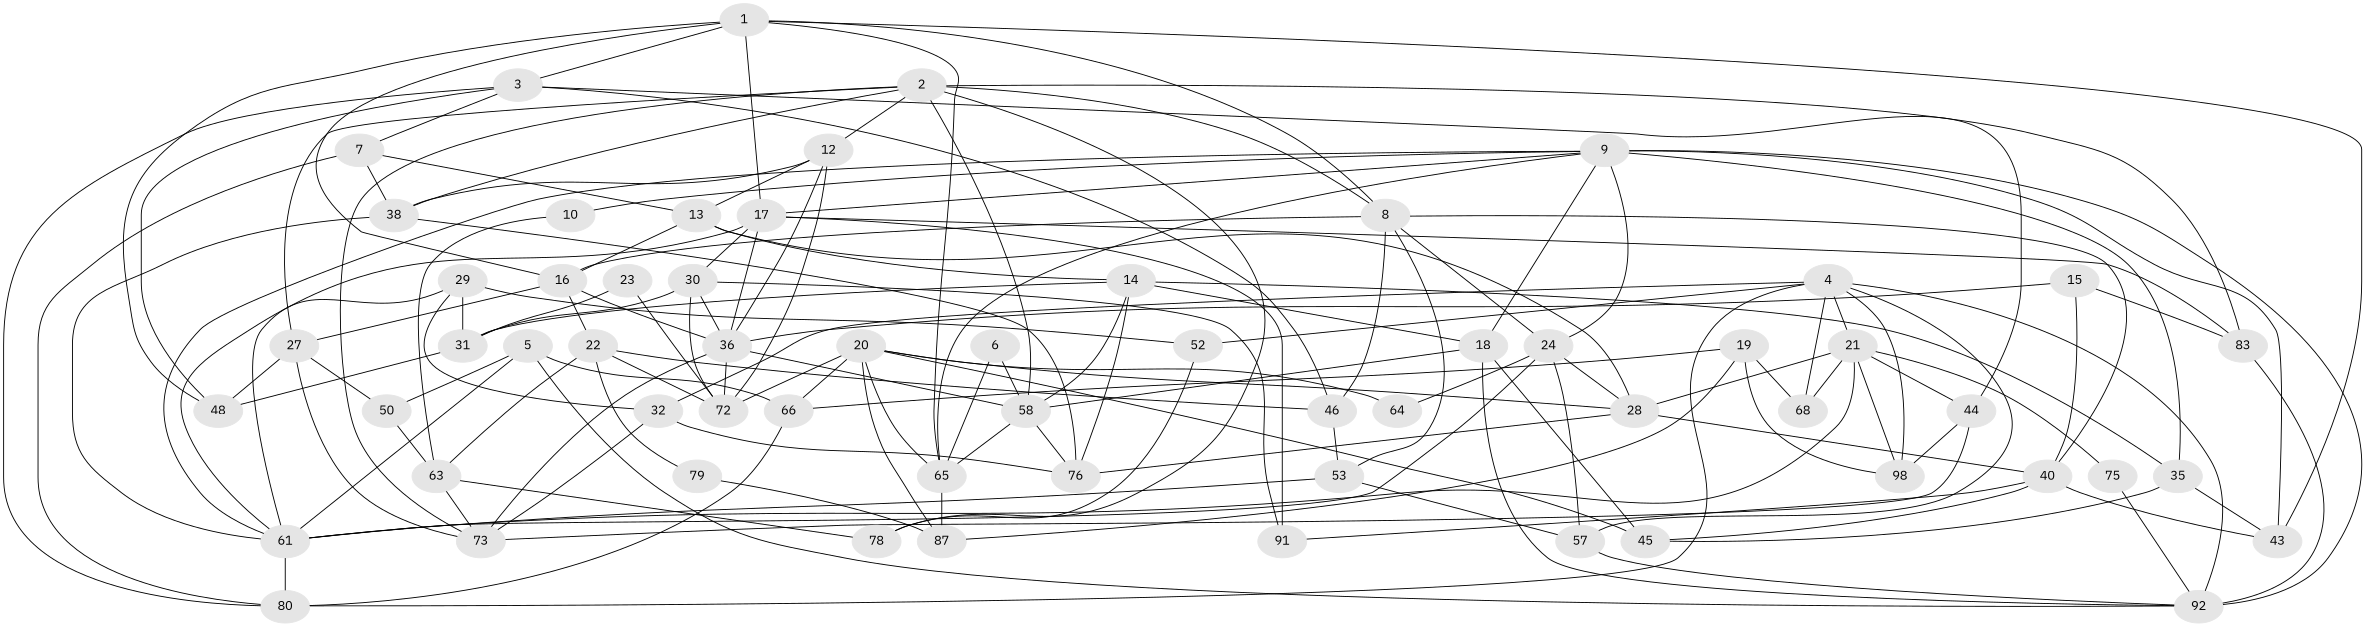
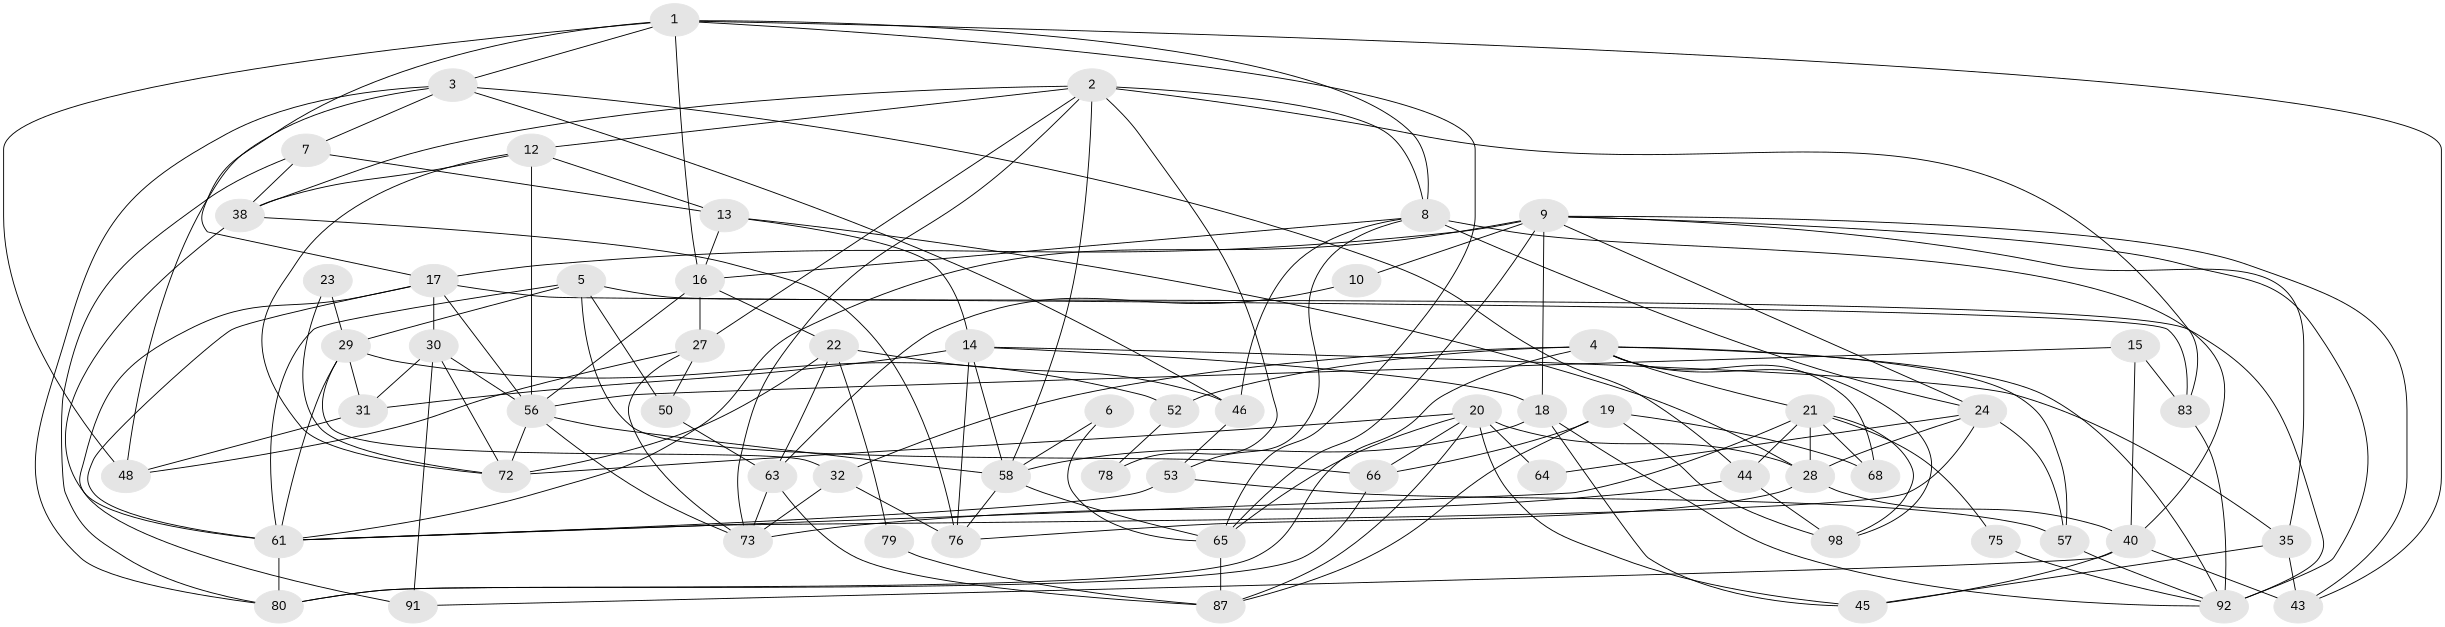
edge "23" -- "31": now "23" -- "29"
edge "5" -- "29": added
node "36": label "36" -> "56"
edge "63" -- "78": now "63" -- "87"
